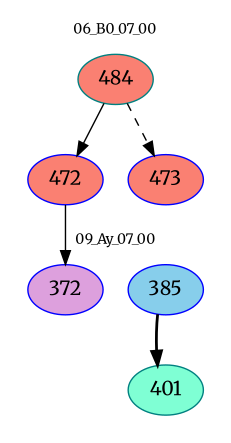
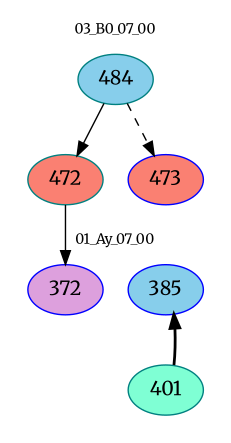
cluster "06_B0_07_00": label "06_B0_07_00" -> "03_B0_07_00"
node "484": fillcolor salmon -> skyblue
node "472": color blue -> teal
cluster "09_Ay_07_00": label "09_Ay_07_00" -> "01_Ay_07_00"
edge "385" -> "401": reversed
